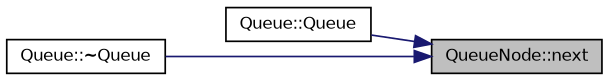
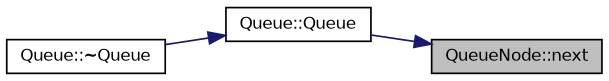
edge "Queue::~Queue" -> "QueueNode::next": now "Queue::~Queue" -> "Queue::Queue"
